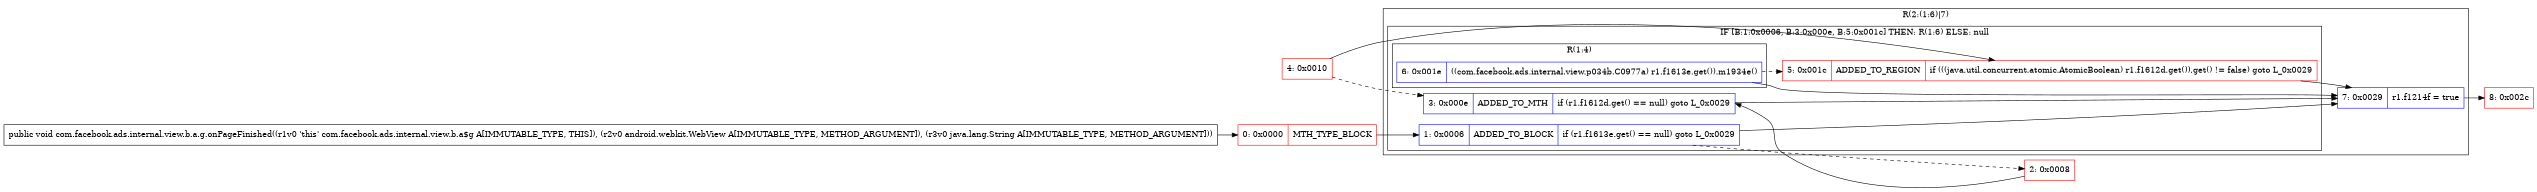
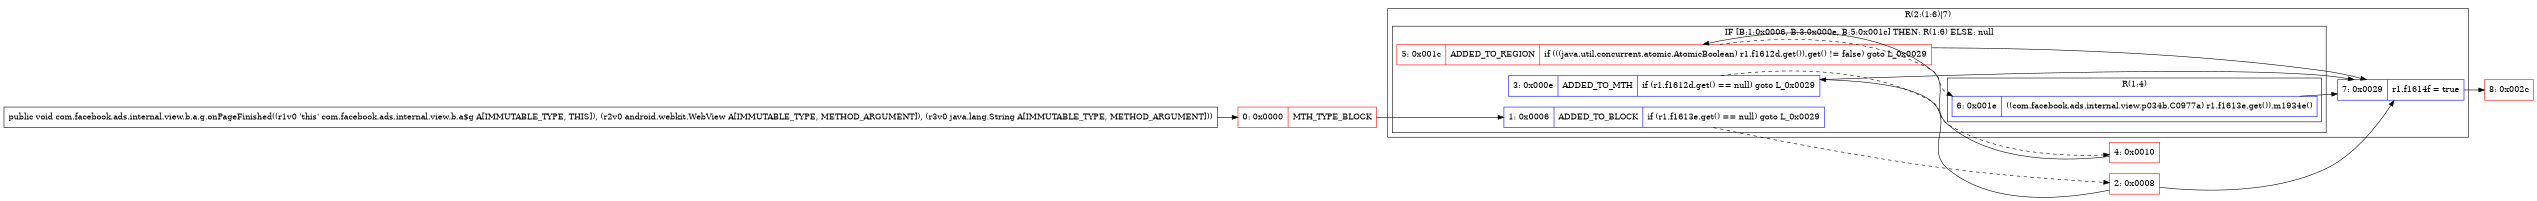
edge "6: 0x001e" -> "5: 0x001c": reversed
edge "4: 0x0010" -> "3: 0x000e": reversed
node "7: 0x0029": text "r1.f1214f = true" -> "r1.f1614f = true"
edge "1: 0x0006" -> "7: 0x0029": now "2: 0x0008" -> "7: 0x0029"
